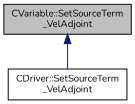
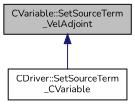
node "CDriver::SetSourceTerm _VelAdjoint": label "CDriver::SetSourceTerm _VelAdjoint" -> "CDriver::SetSourceTerm _CVariable"
